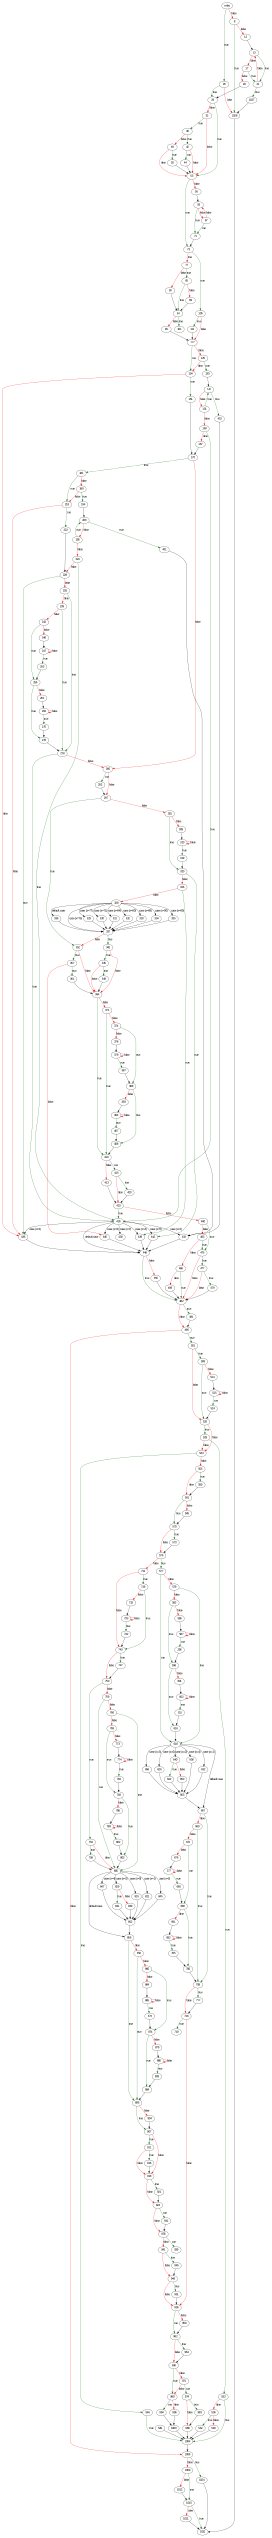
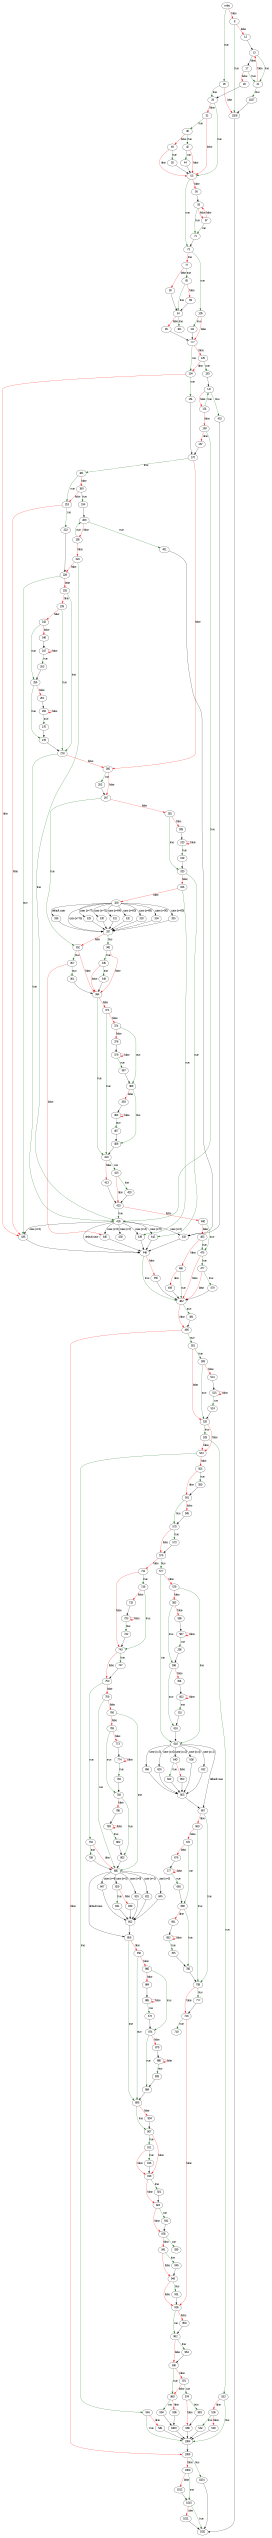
edge "13" -> "17": color red -> black
edge "546" -> "549": added, label "false"
